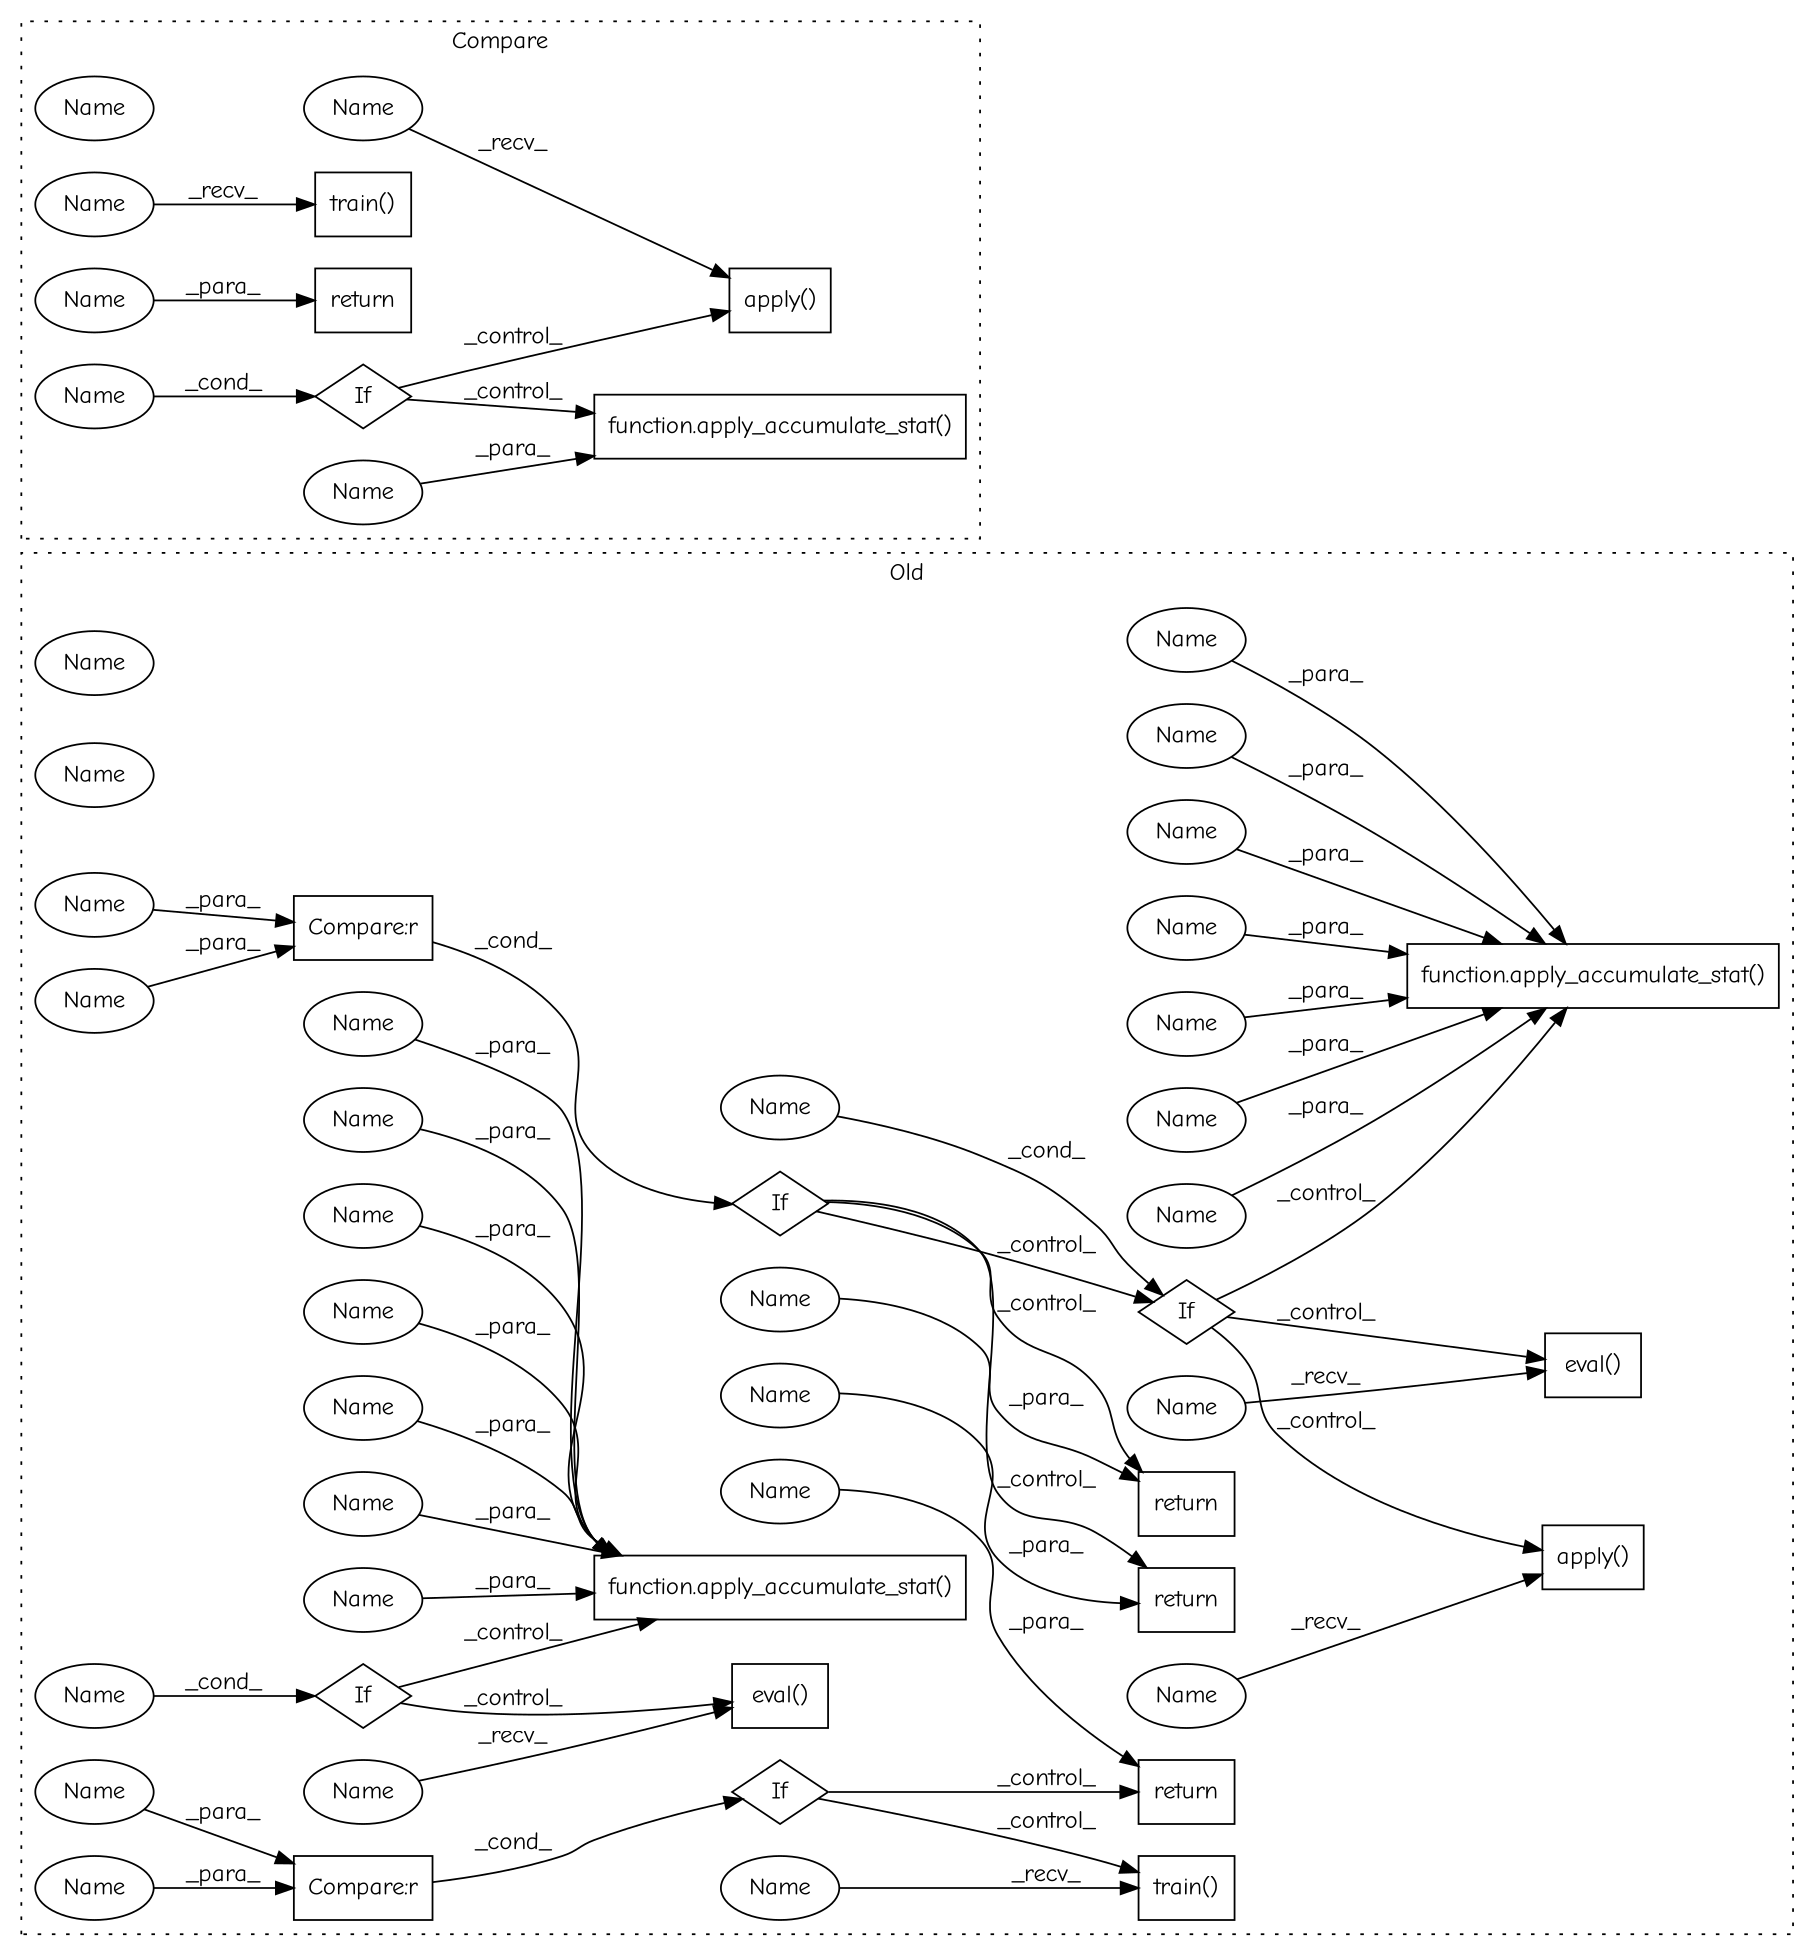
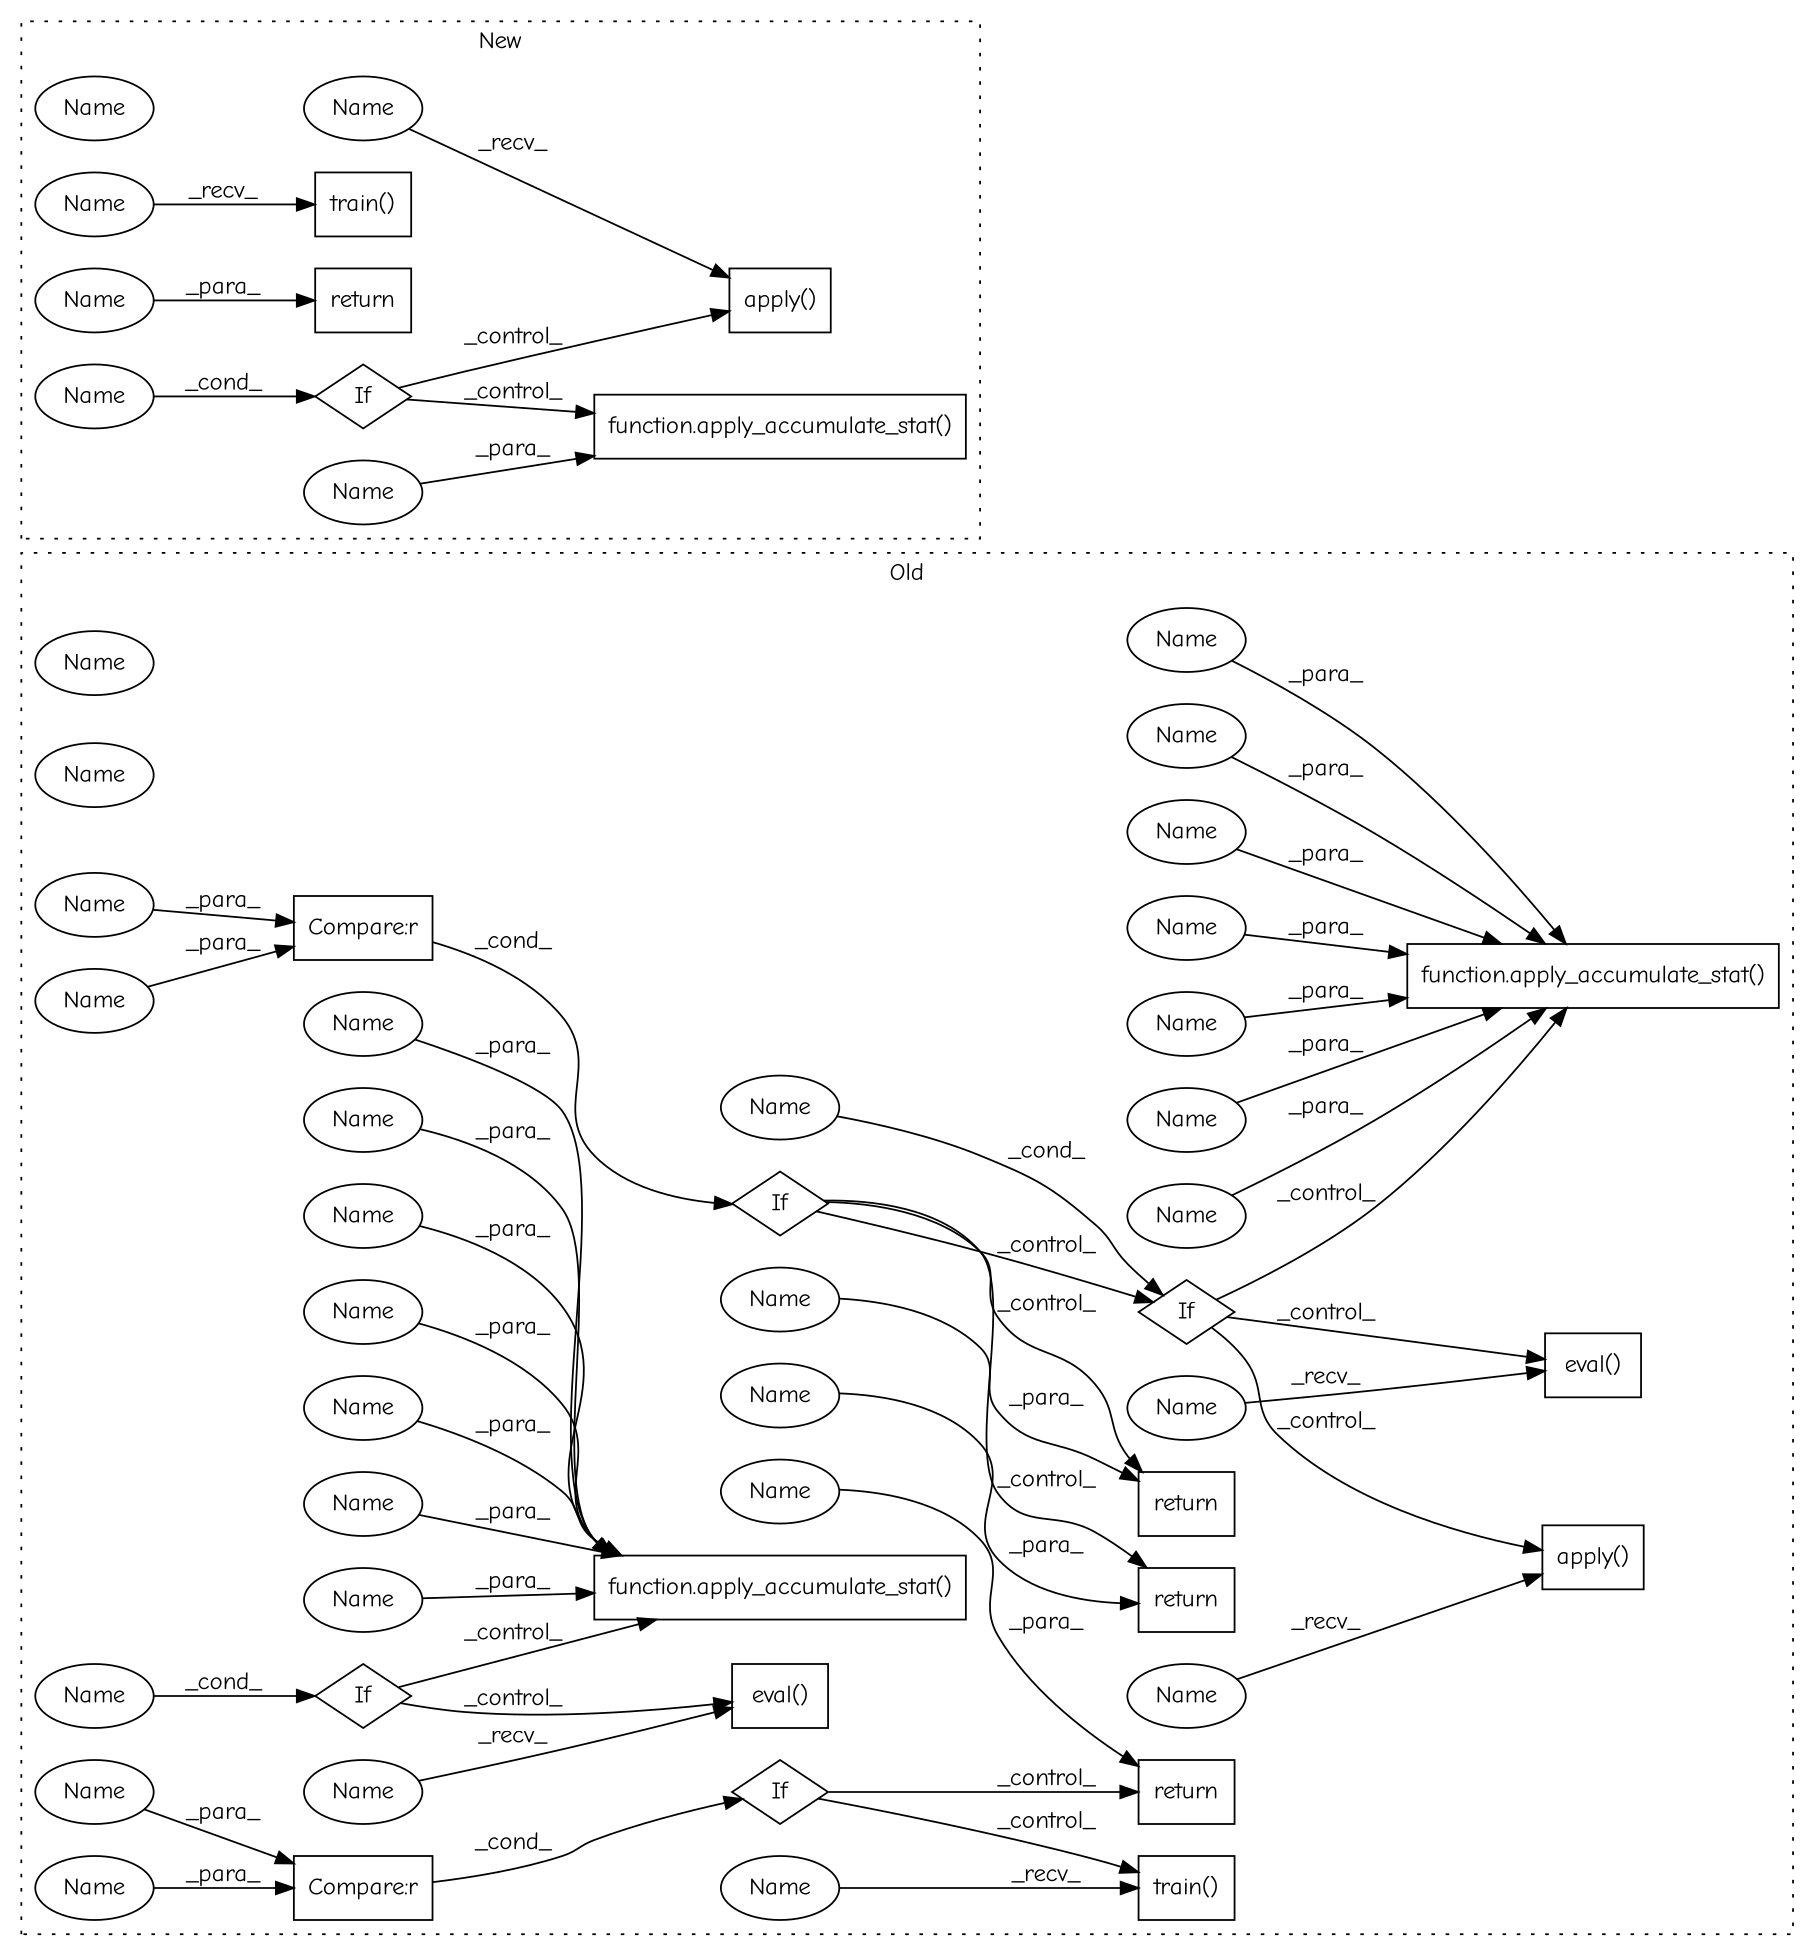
cluster "Compare": label "Compare" -> "New"
